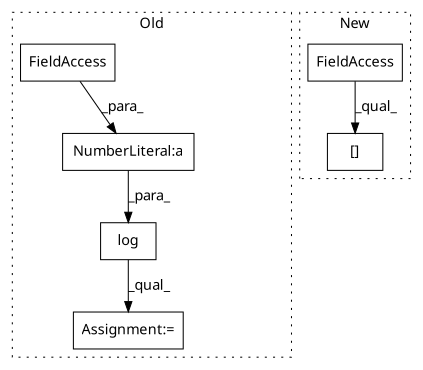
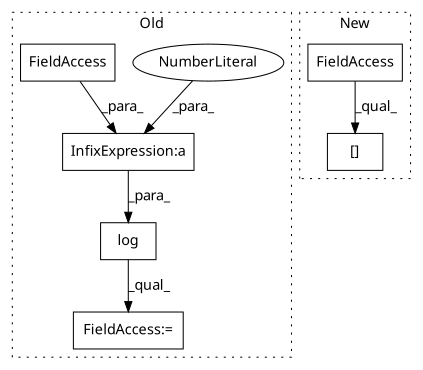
node "NumberLiteral": added
node "NumberLiteral:a": label "NumberLiteral:a" -> "InfixExpression:a"
node "Assignment:=": label "Assignment:=" -> "FieldAccess:="
